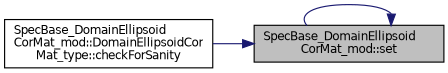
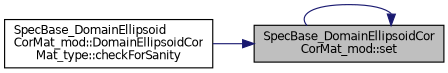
node "SpecBase_DomainEllipsoid CorMat_mod::set": label "SpecBase_DomainEllipsoid CorMat_mod::set" -> "SpecBase_DomainEllipsoidCor CorMat_mod::set"
